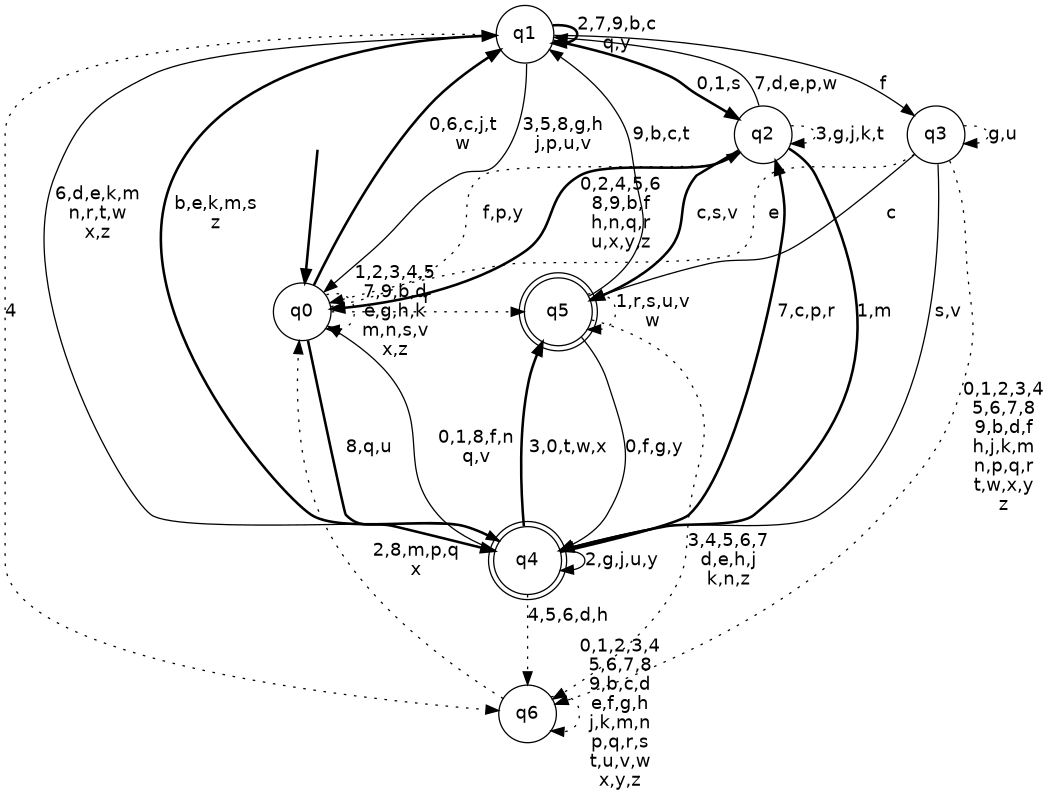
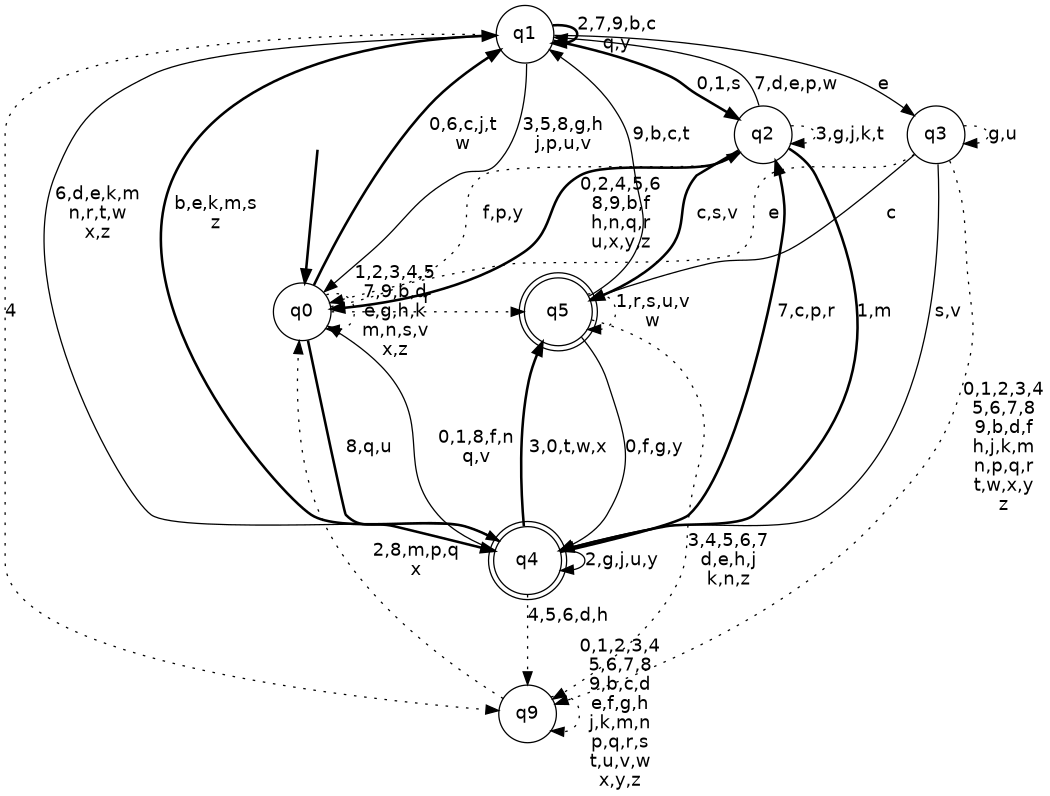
edge "q1" -> "q3": label "f" -> "e"
node "q6": label "q6" -> "q9"
